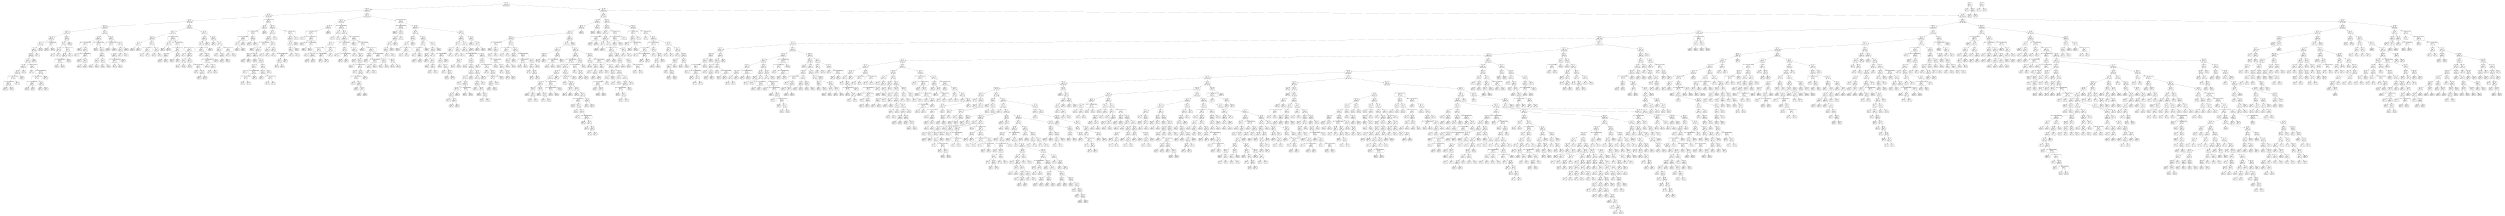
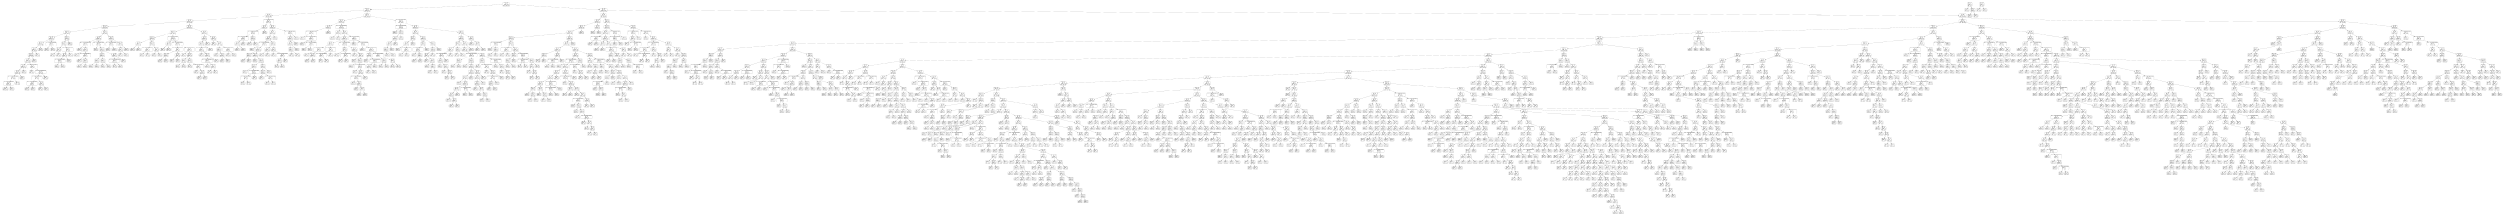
node "272 <= -0.5 gini = 0.5 samples = 127 value = [108, 75]": added
